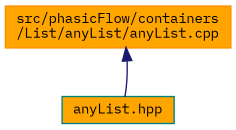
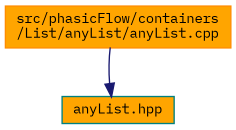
edge "anyList.hpp" -> "src/phasicFlow/containers /List/anyList/anyList.cpp": reversed
